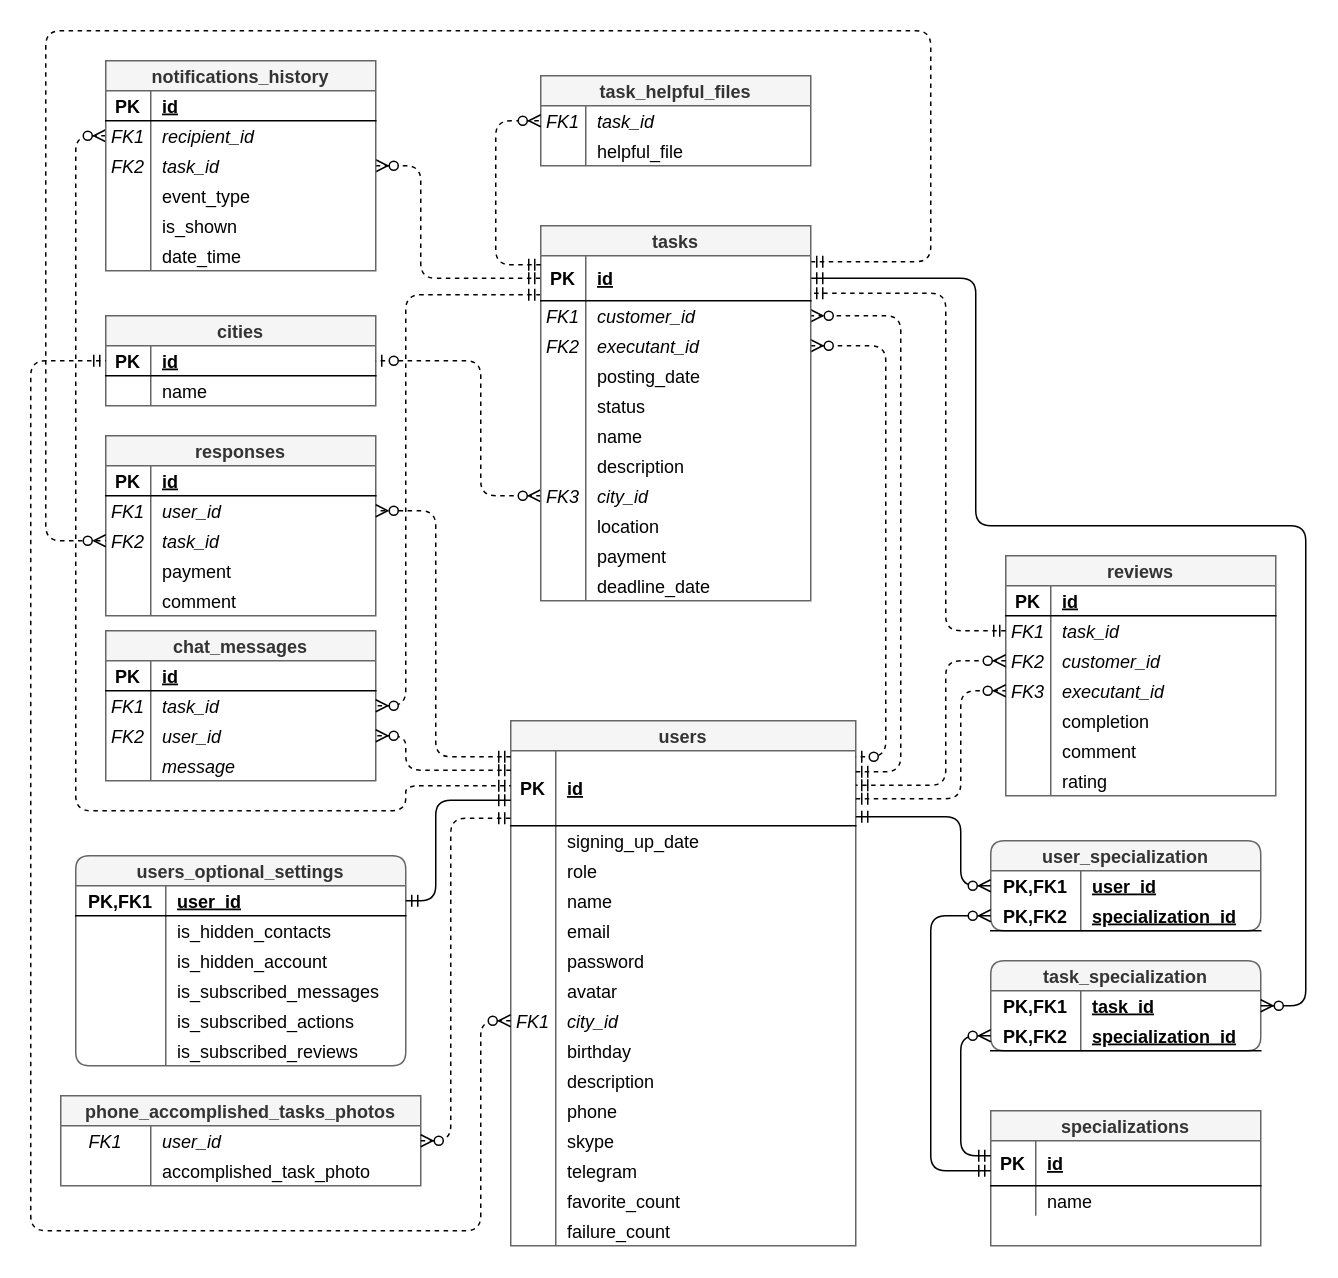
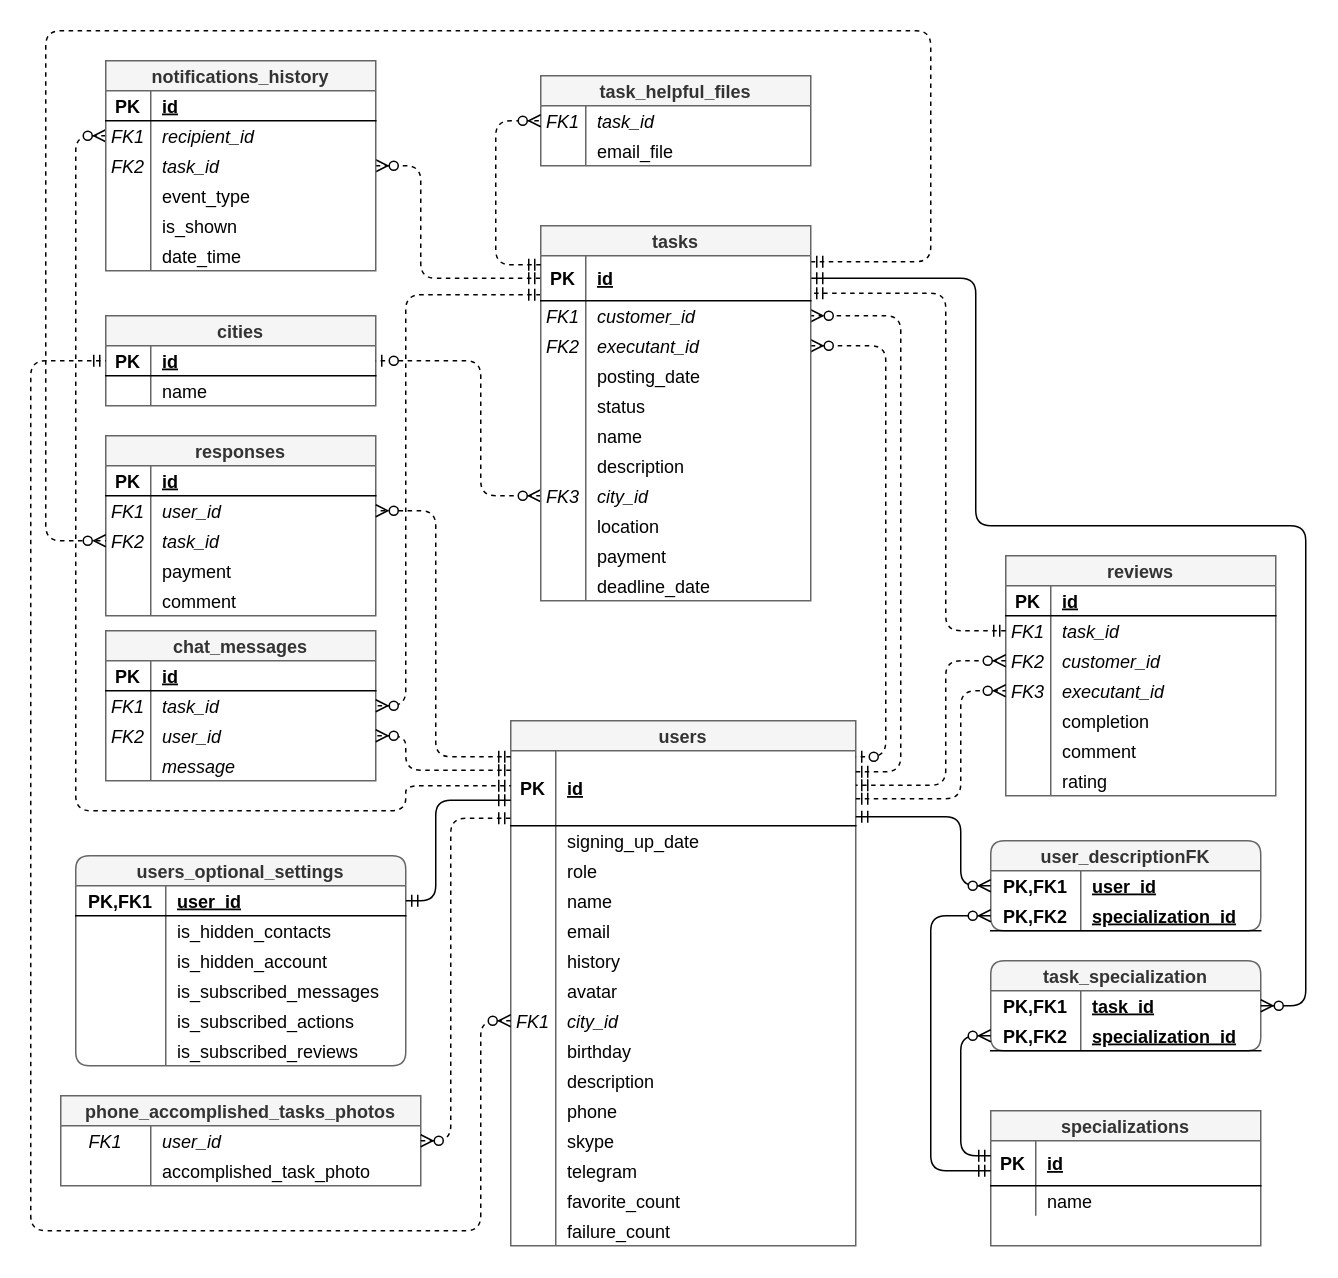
node "helpful_file": label "helpful_file" -> "email_file"
node "user_specialization": label "user_specialization" -> "user_descriptionFK"
node "password": label "password" -> "history"
